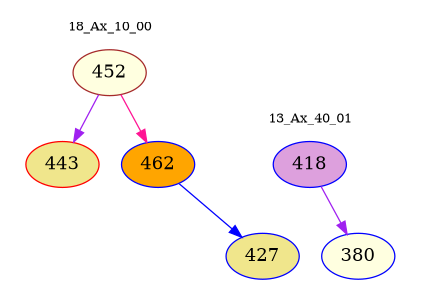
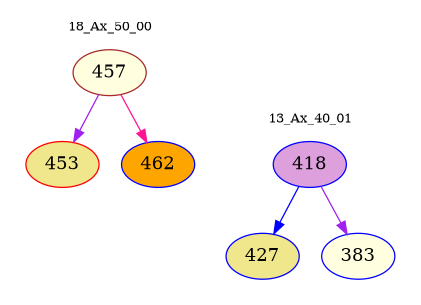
cluster "18_Ax_10_00": label "18_Ax_10_00" -> "18_Ax_50_00"
node "452": label "452" -> "457"
node "443": label "443" -> "453"
edge "462" -> "427": now "418" -> "427"
node "380": label "380" -> "383"
